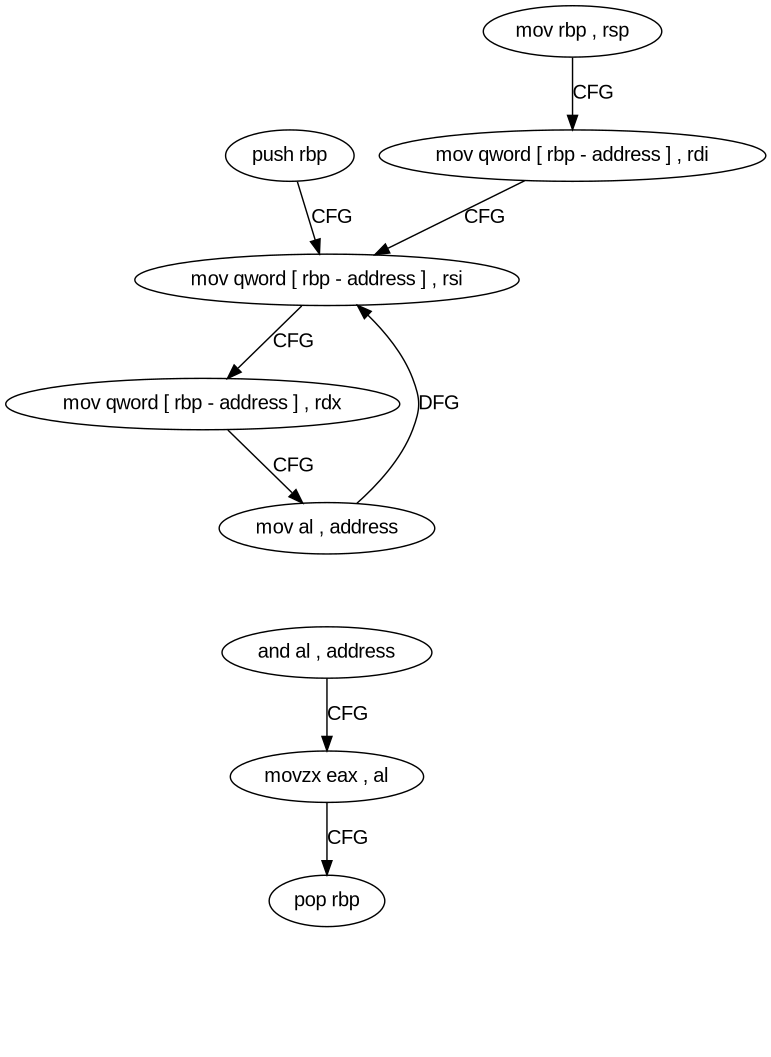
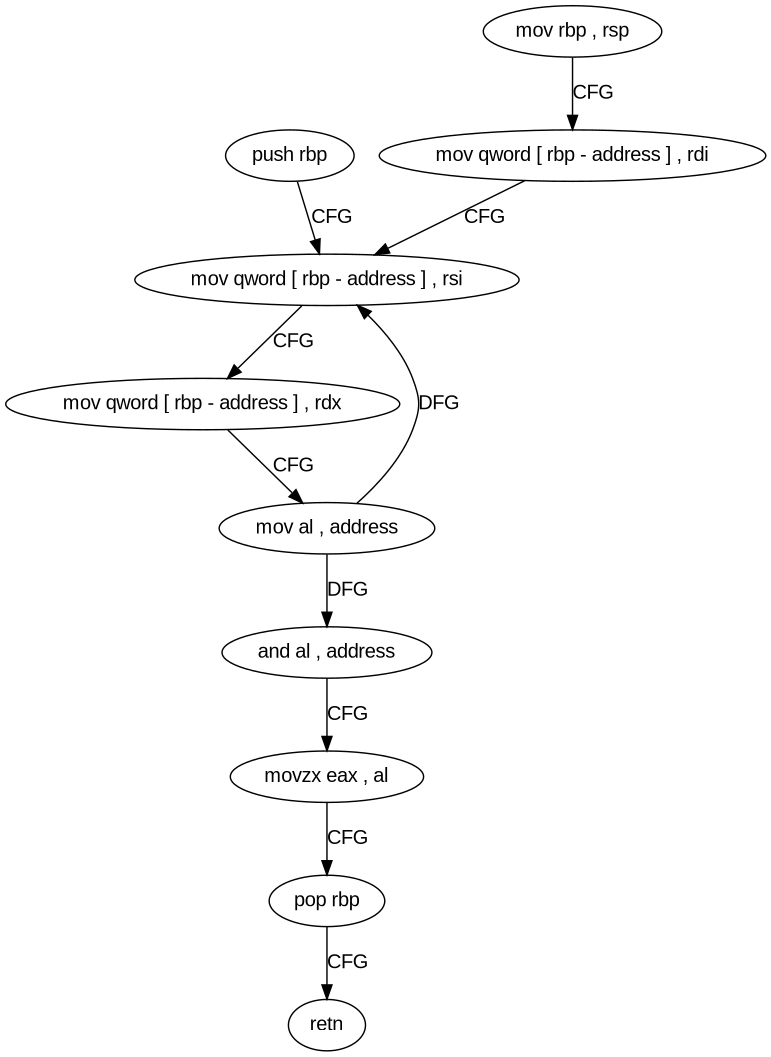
edge "mov al , address" -> "and al , address": added, label "DFG"
node "retn": added
